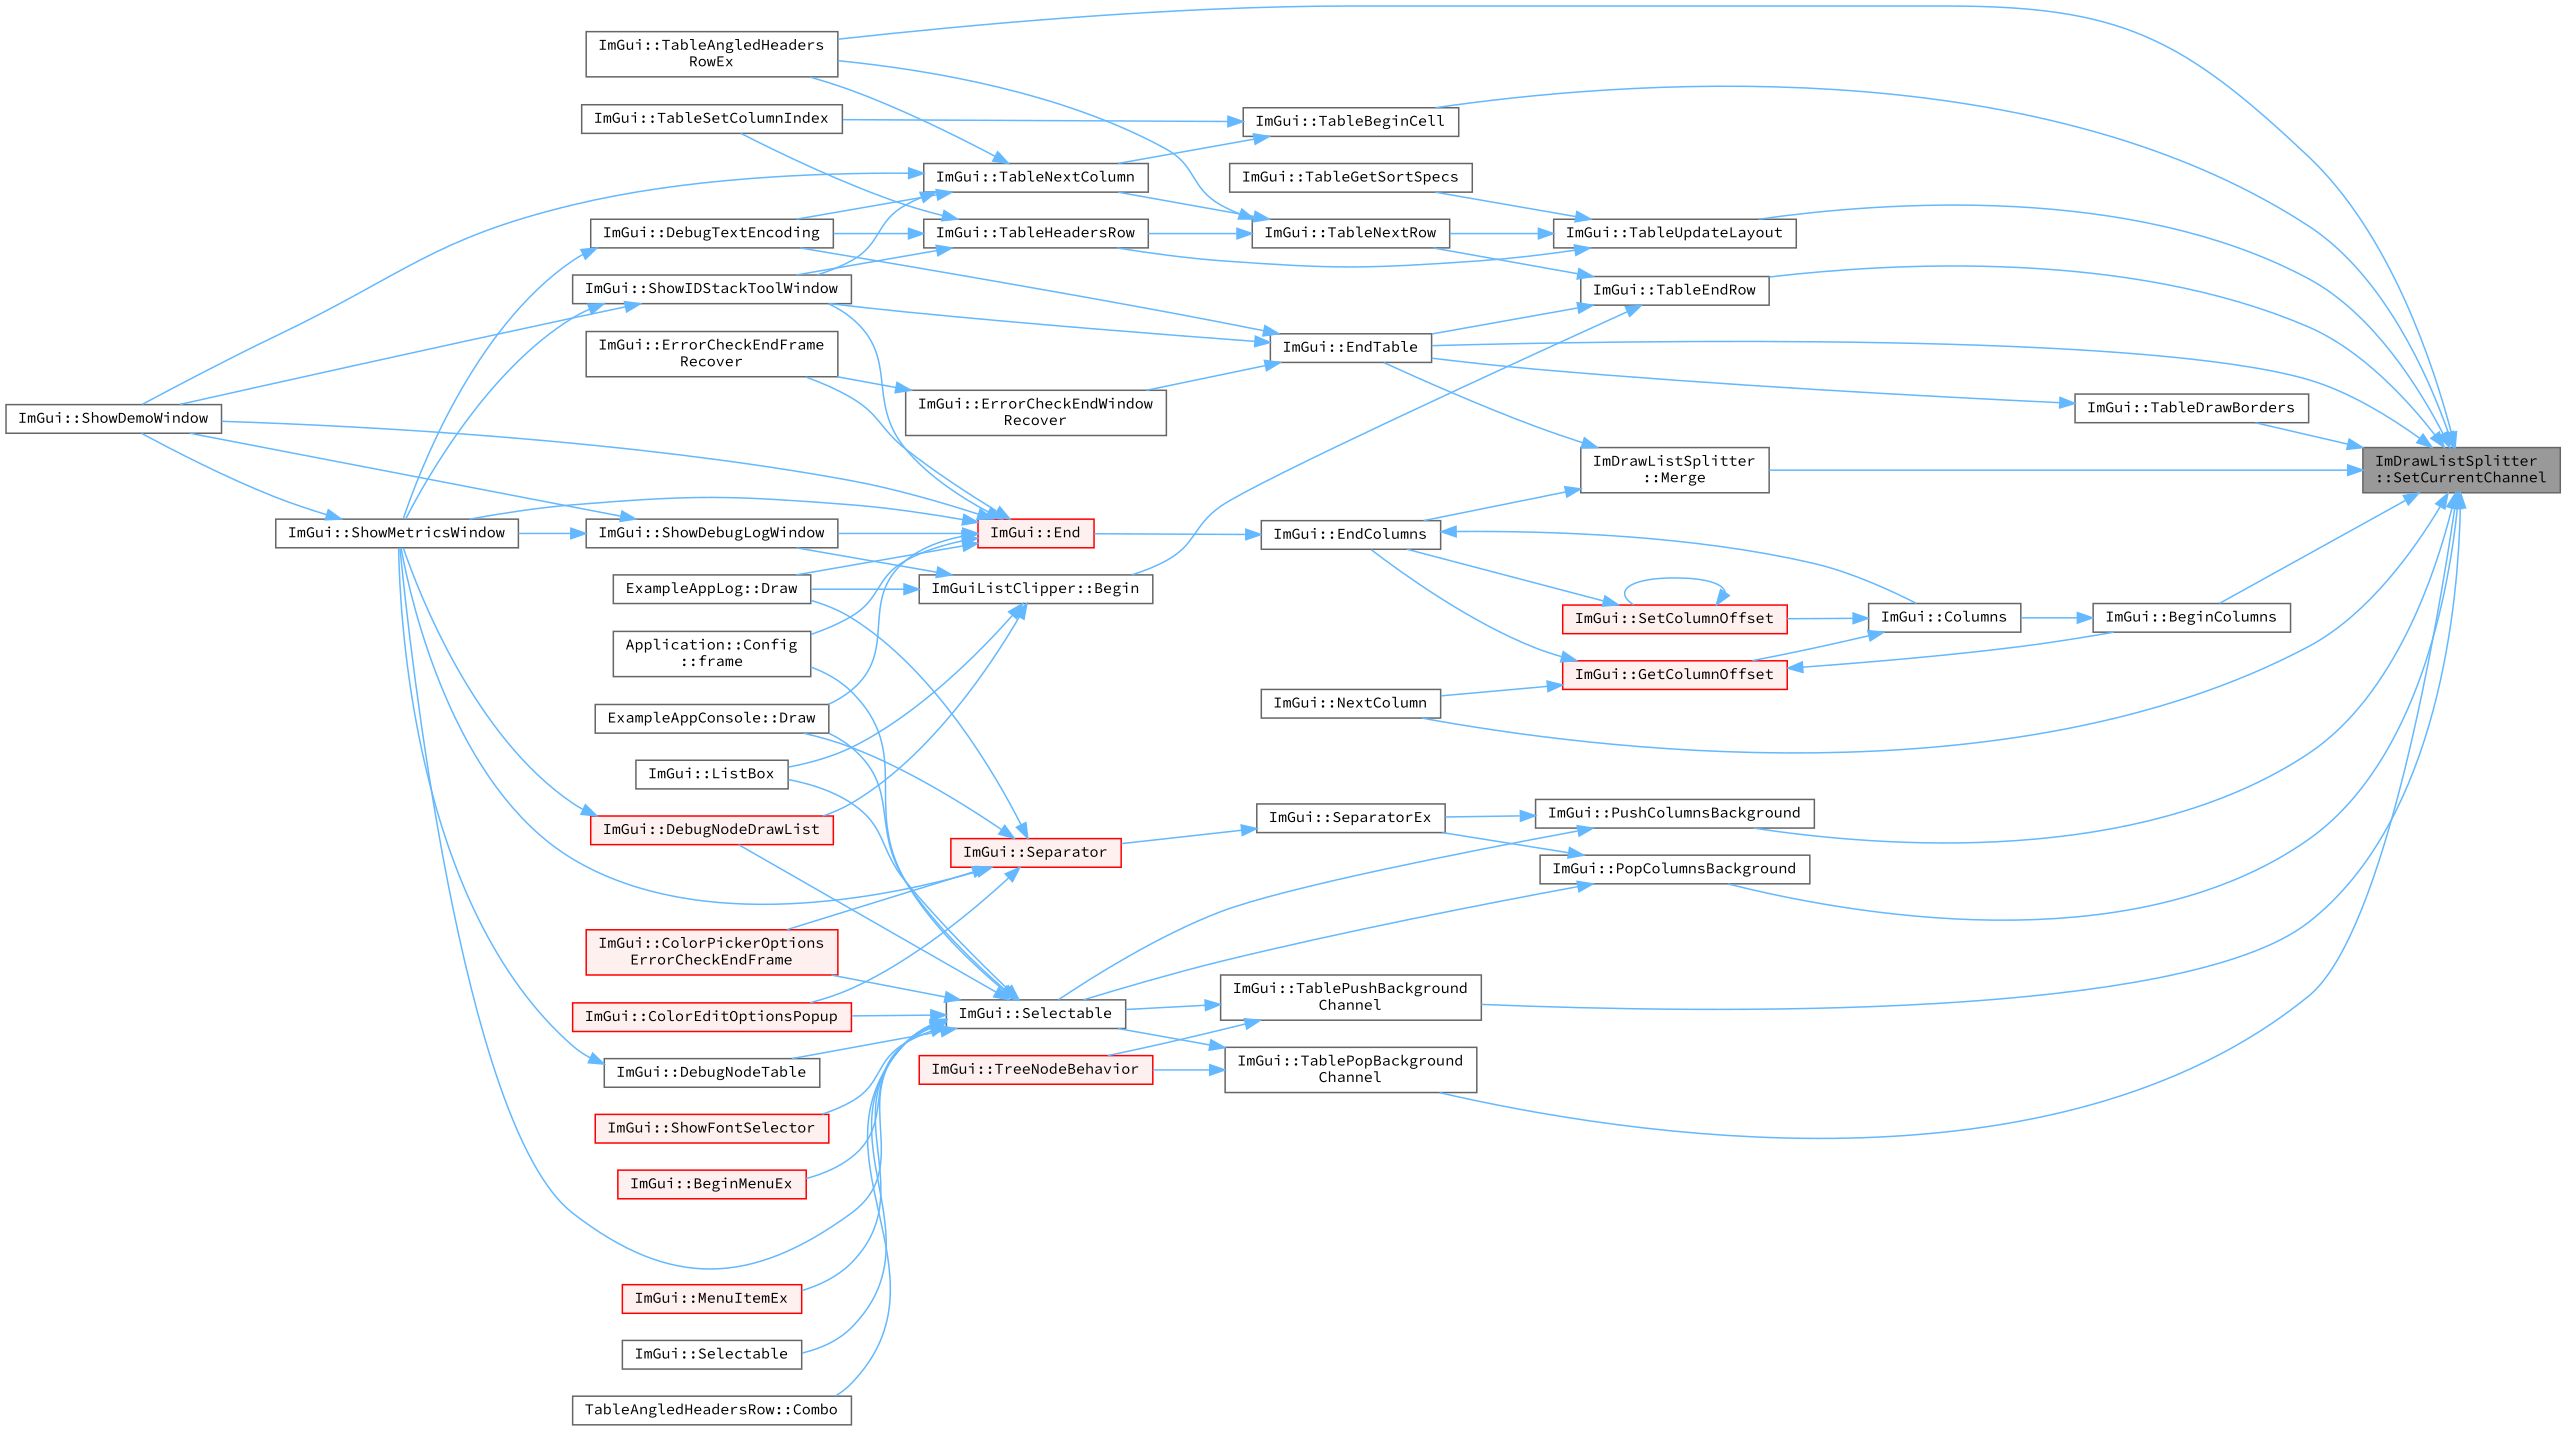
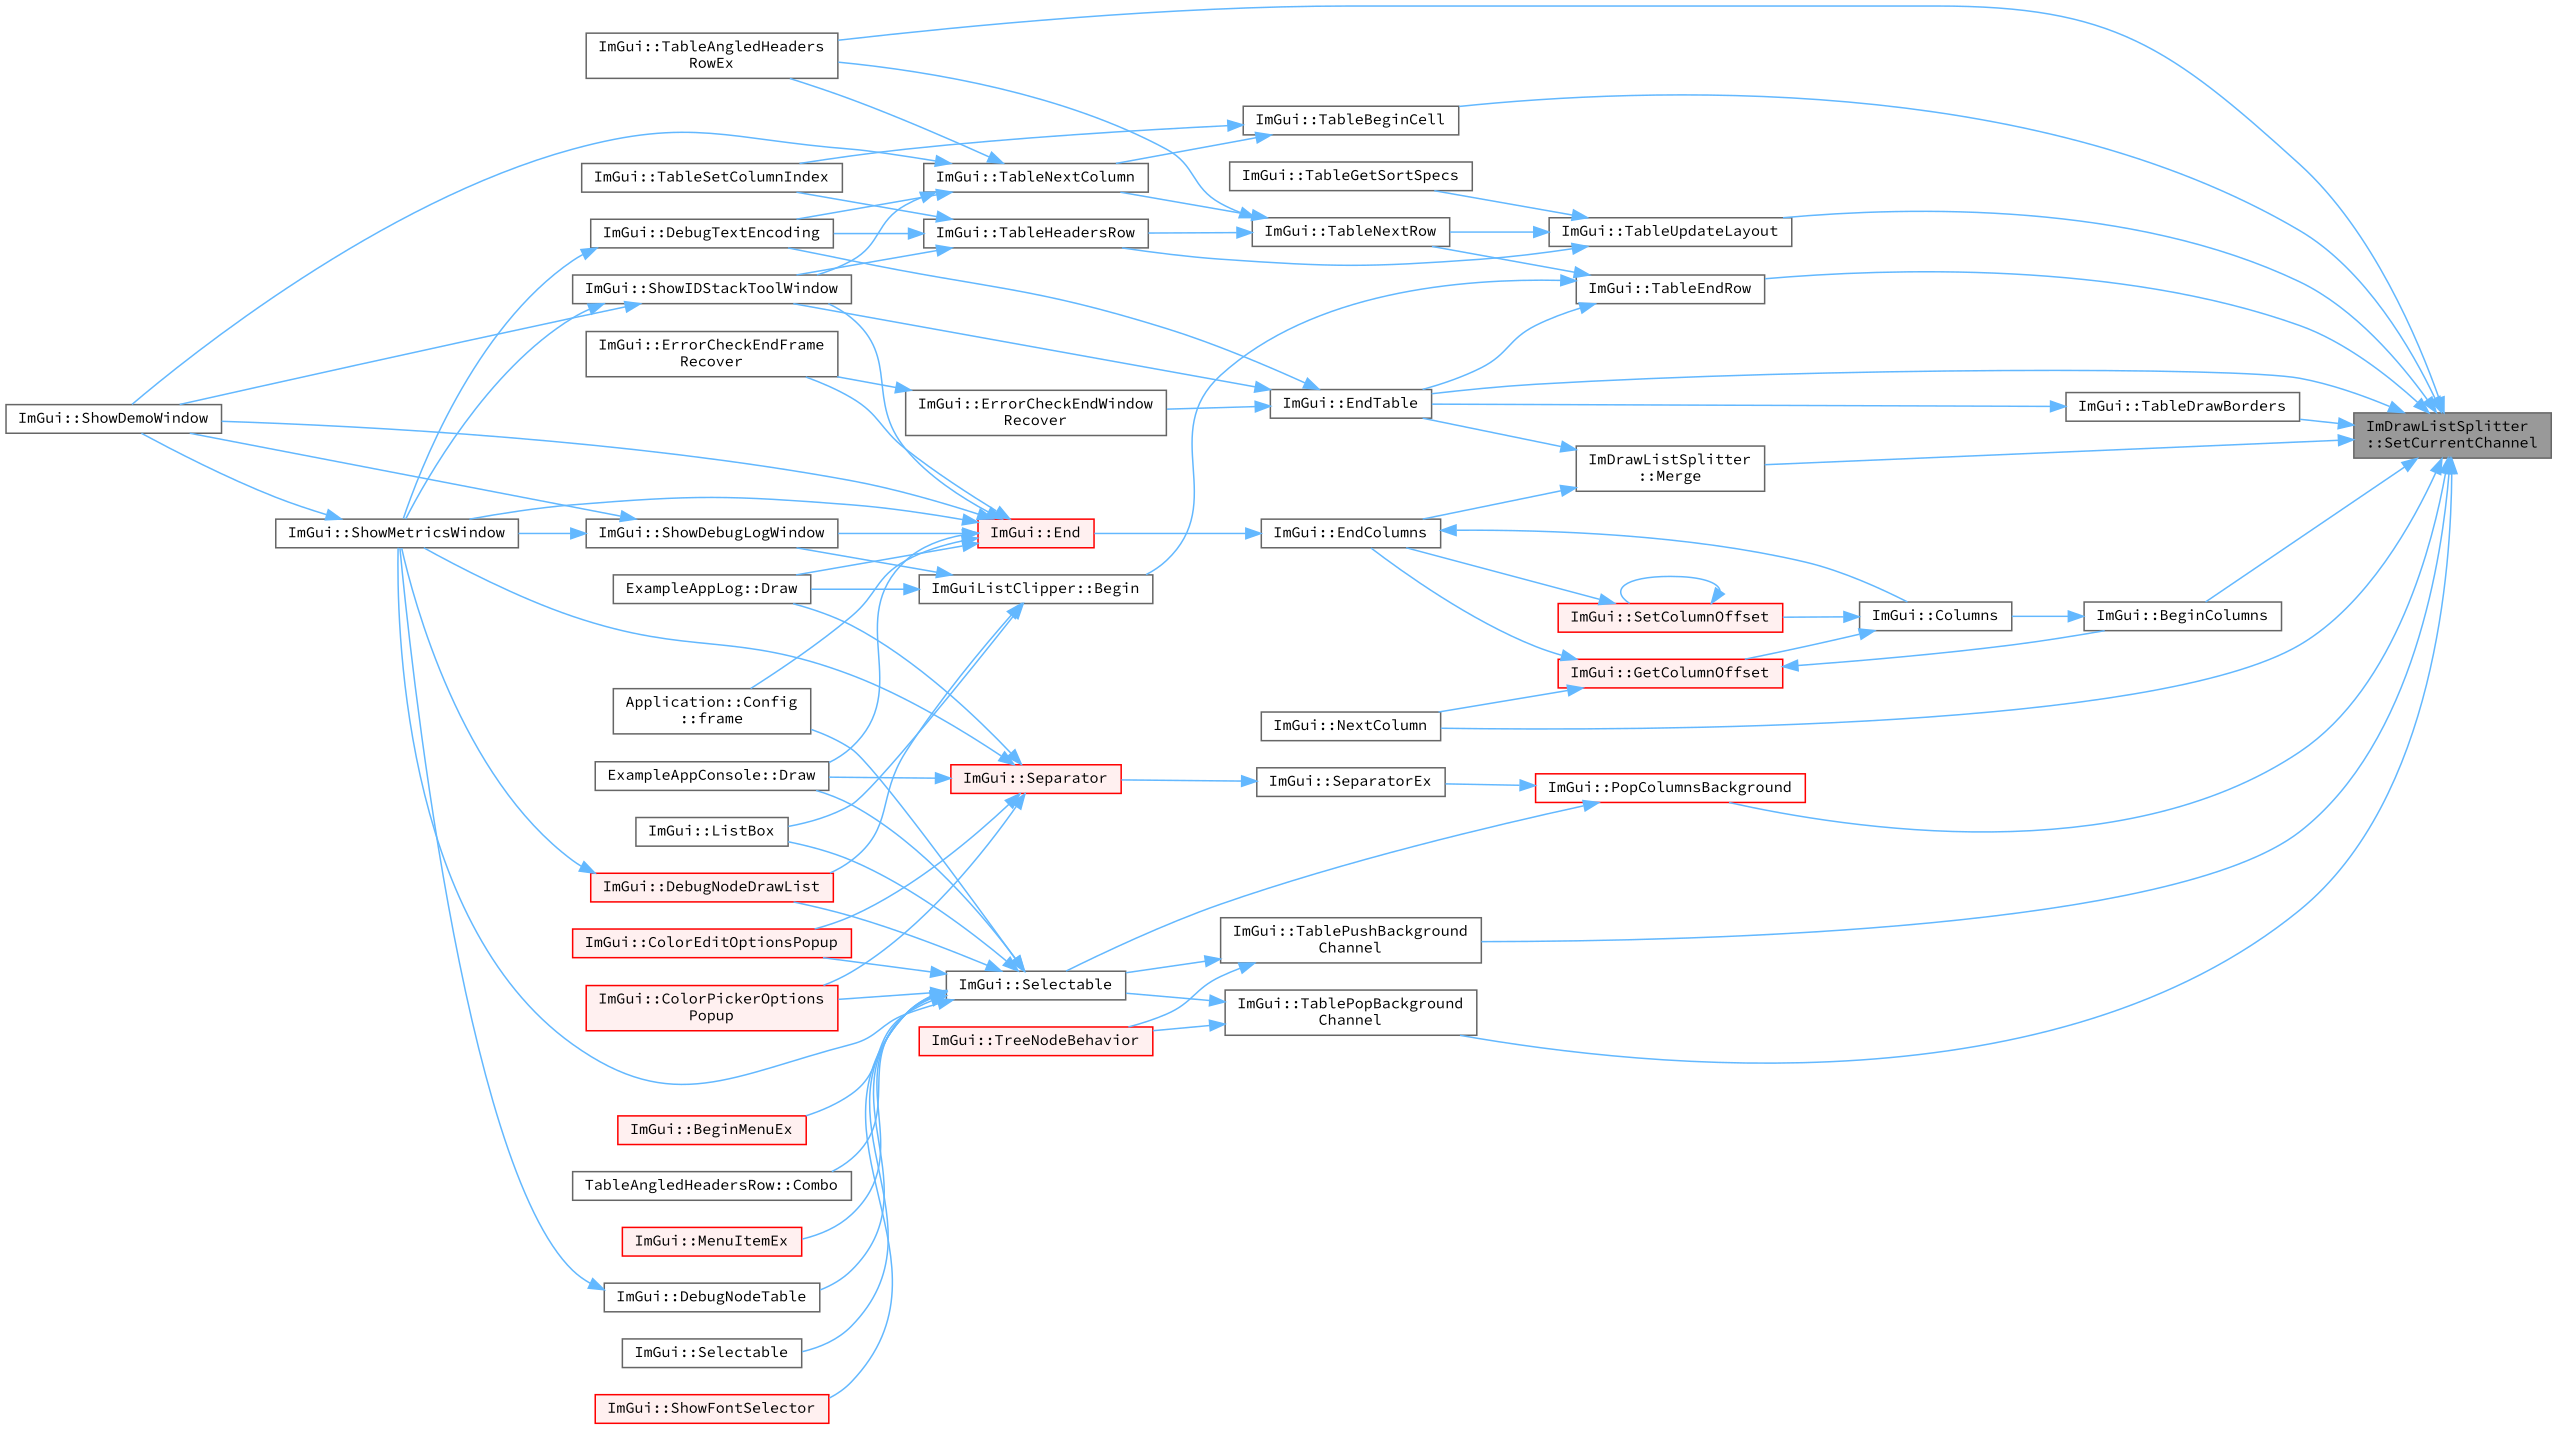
node "ImGui::PushColumnsBackground": removed
node "ImGui::PopColumnsBackground": color grey40 -> red
node "ImGui::ColorPickerOptions ErrorCheckEndFrame": label "ImGui::ColorPickerOptions ErrorCheckEndFrame" -> "ImGui::ColorPickerOptions Popup"
